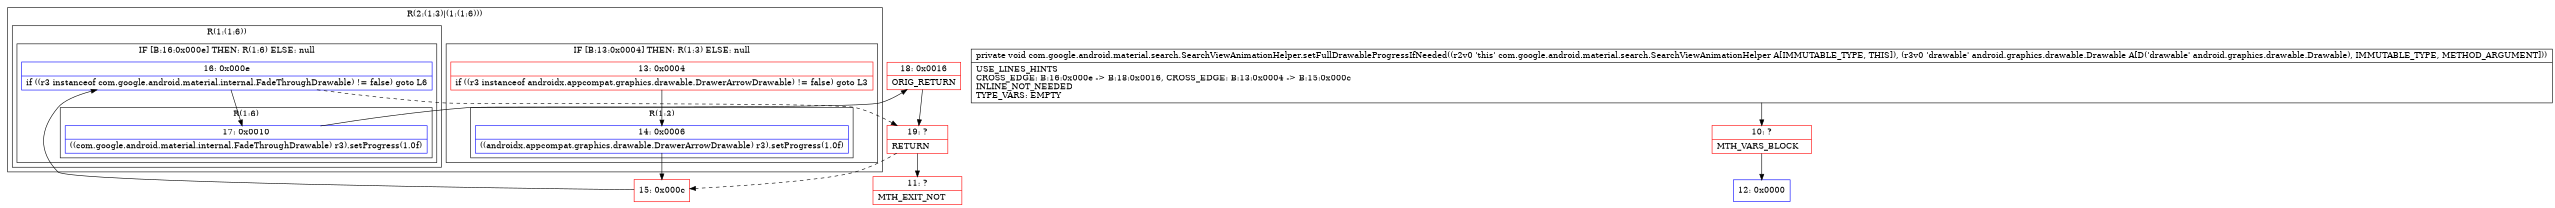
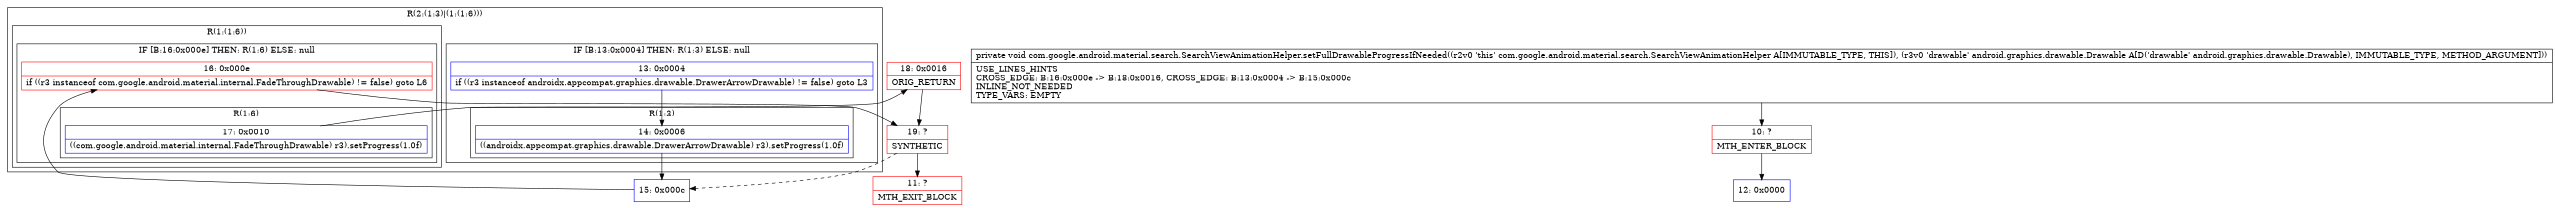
node "16: 0x000e": color blue -> red
node "13: 0x0004": color red -> blue
edge "16: 0x000e" -> "17: 0x0010": removed
edge "16: 0x000e" -> "19: ?": style dashed -> solid
node "19: ?": text "RETURN" -> "SYNTHETIC"
node "10: ?": text "MTH_VARS_BLOCK" -> "MTH_ENTER_BLOCK"
node "15: 0x000c": color red -> blue
node "11: ?": text "MTH_EXIT_NOT" -> "MTH_EXIT_BLOCK"
